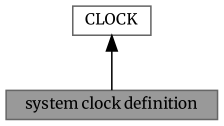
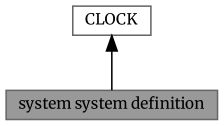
node "system clock definition": label "system clock definition" -> "system system definition"
